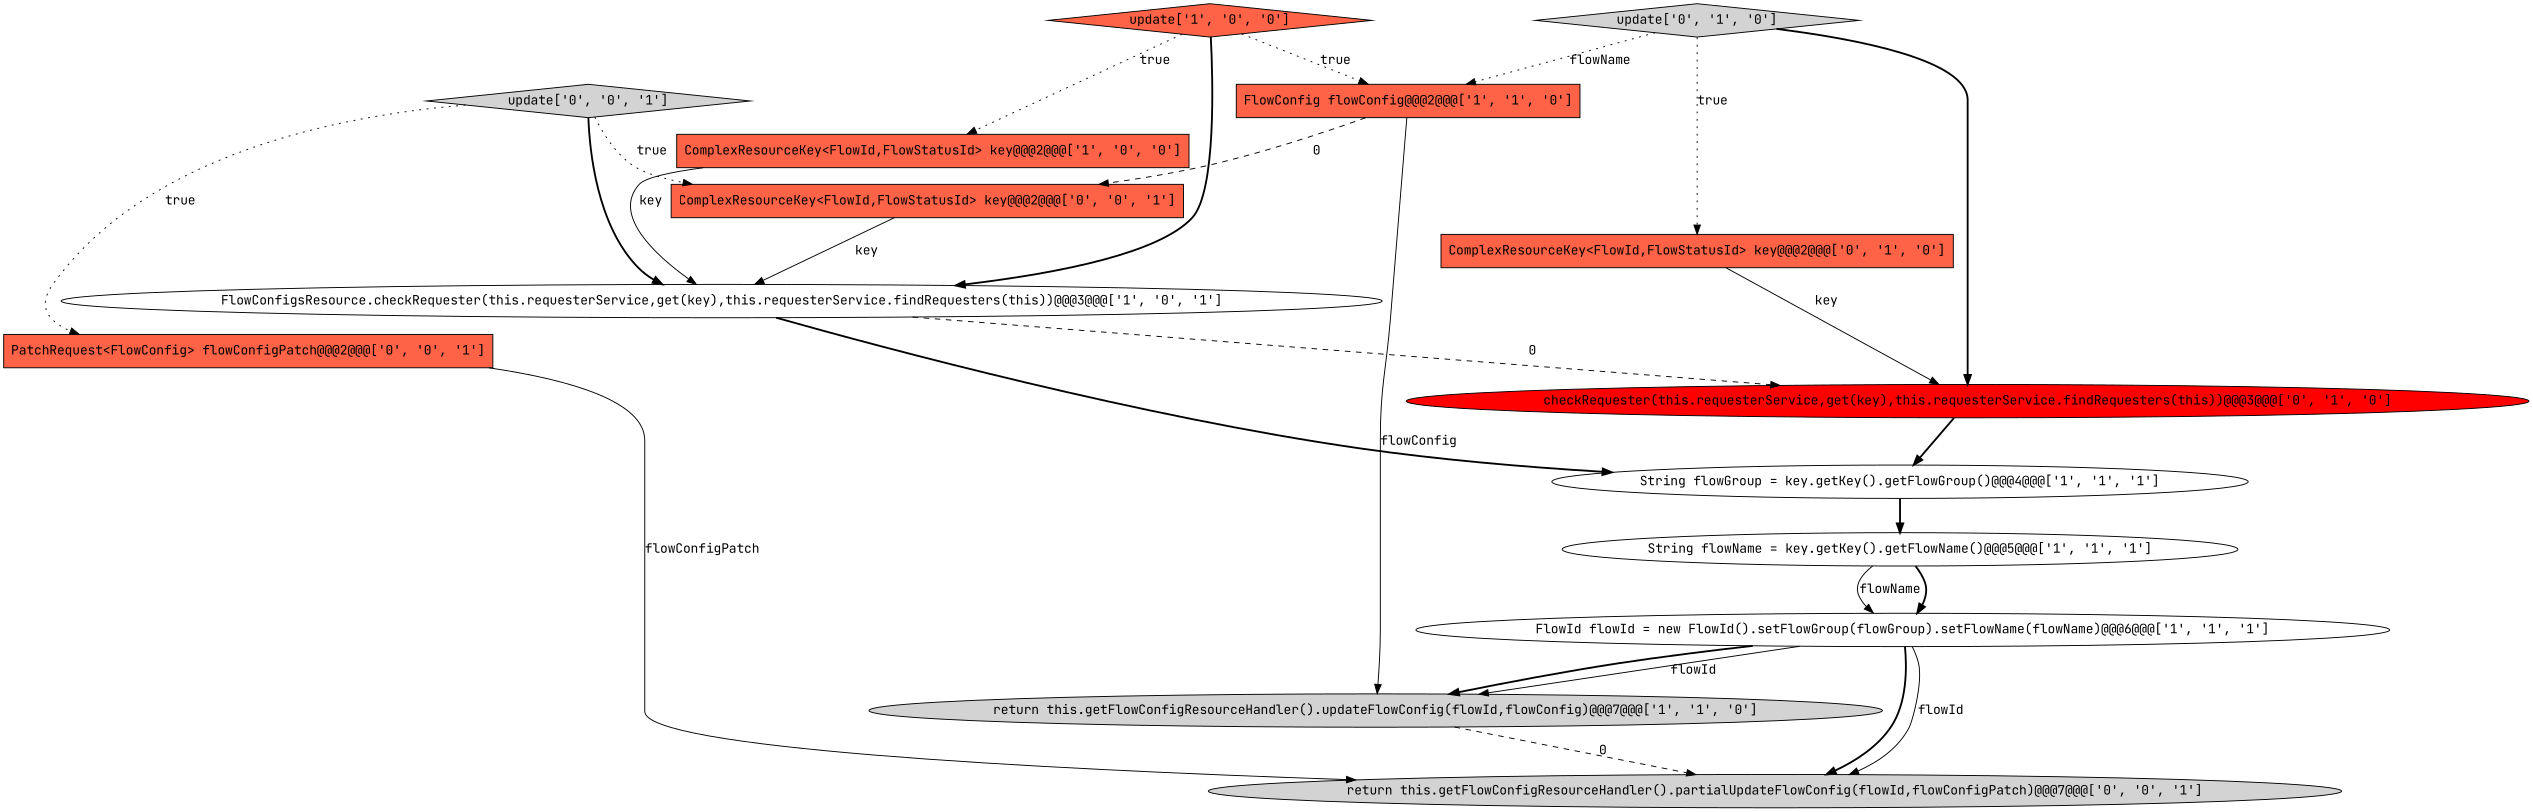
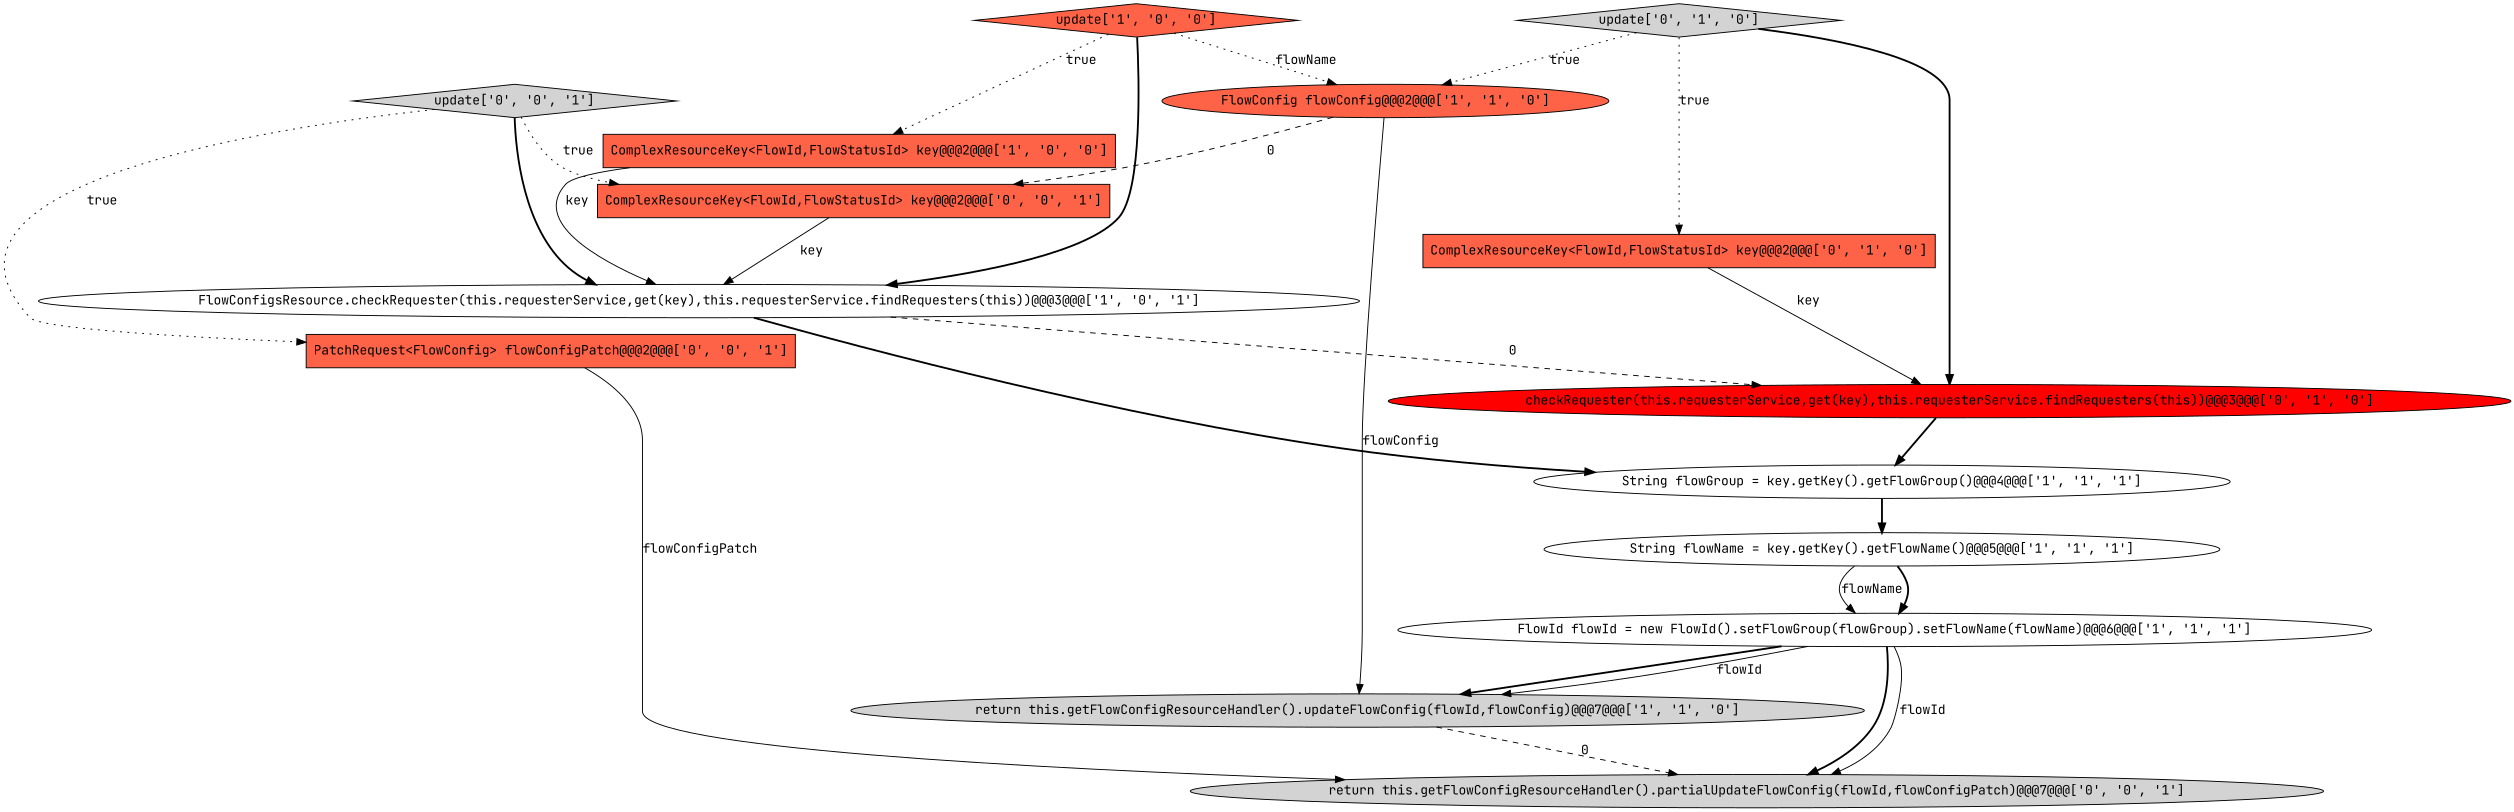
edge "update['1', '0', '0']" -> "FlowConfig flowConfig@@@2@@@['1', '1', '0']": label "true" -> "flowName"
edge "update['0', '1', '0']" -> "FlowConfig flowConfig@@@2@@@['1', '1', '0']": label "flowName" -> "true"
node "FlowConfig flowConfig@@@2@@@['1', '1', '0']": shape box -> ellipse
